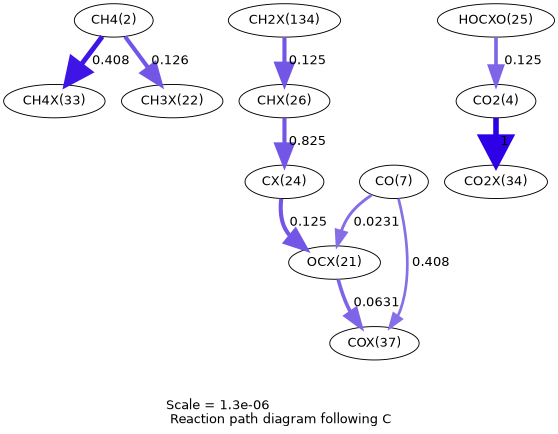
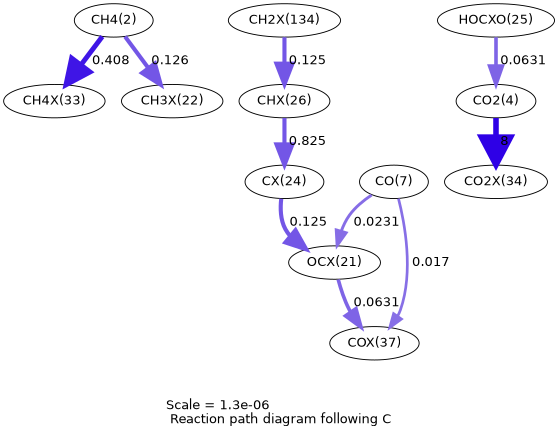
edge "HOCXO(25)" -> "CO2(4)": label " 0.125" -> " 0.0631"
edge "CO2(4)" -> "CO2X(34)": label " 1" -> " 8"
edge "CO(7)" -> "COX(37)": label " 0.408" -> " 0.017"
